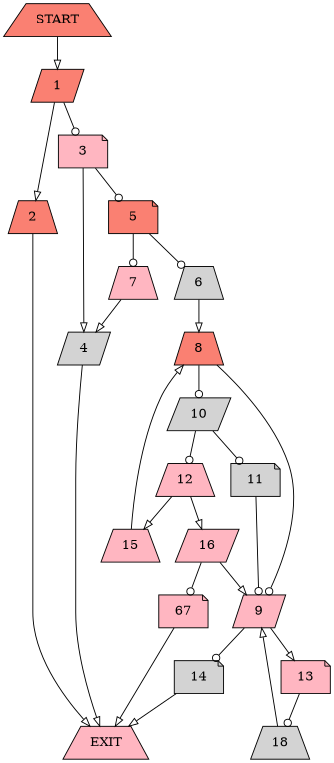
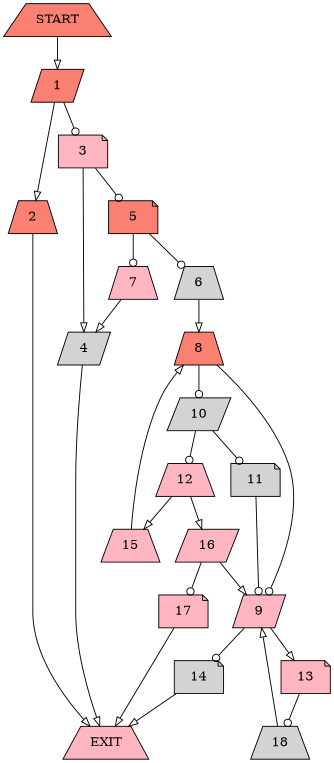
node "67": label "67" -> "17"
